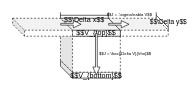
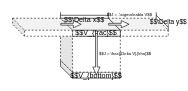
node "$$V_{top}$$": label "$$V_{top}$$" -> "$$V_{frac}$$"
